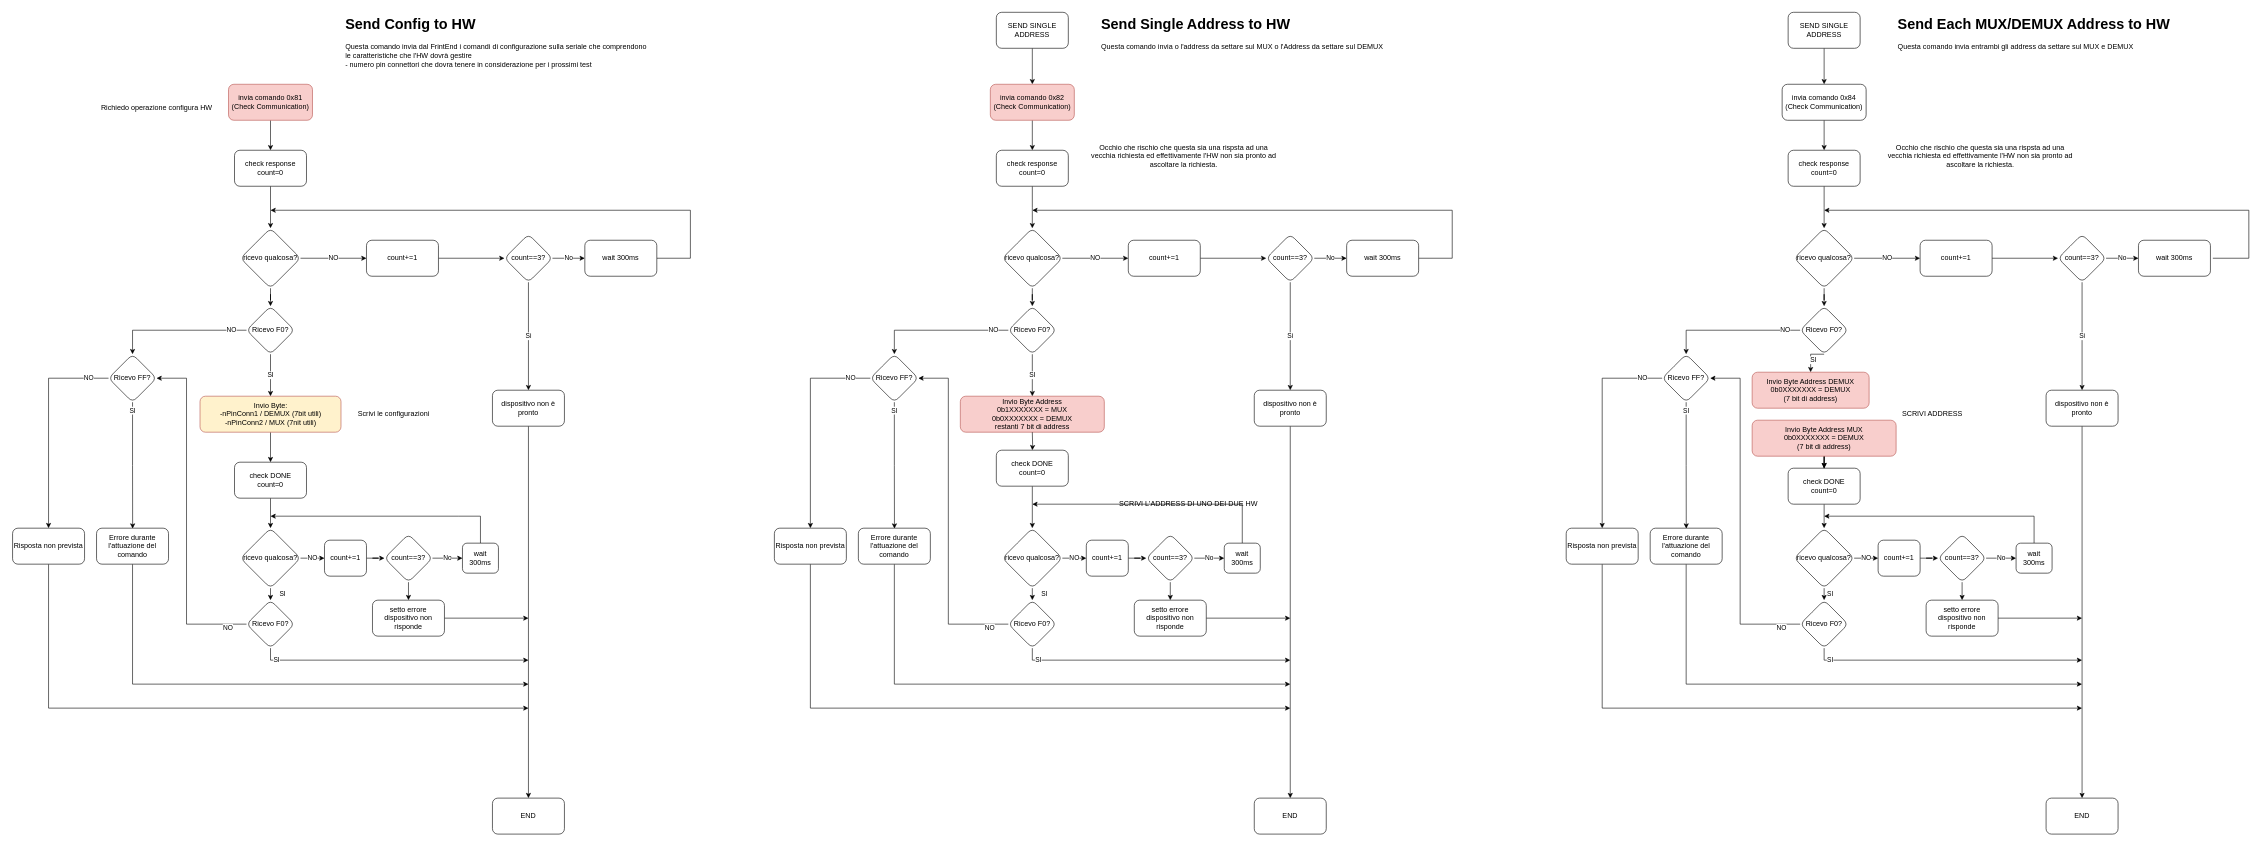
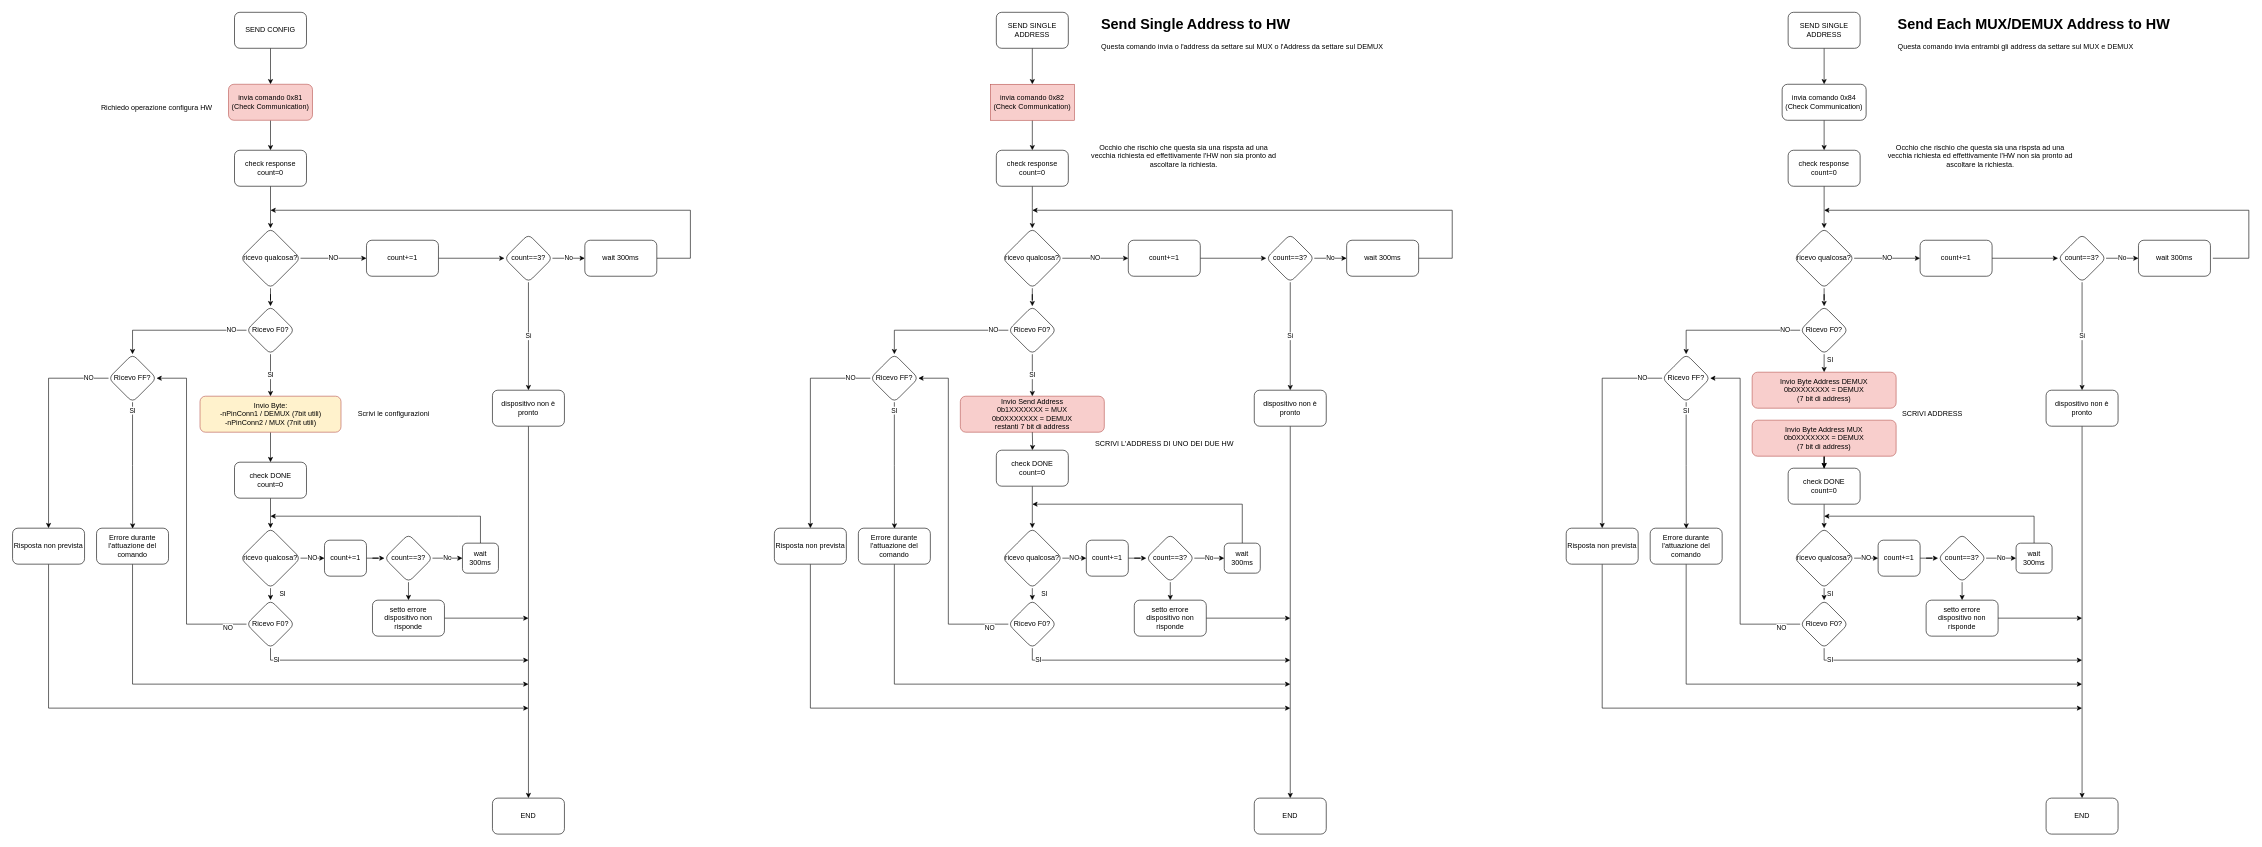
node "SEND CONFIG": added
node "Send Config to HWQuesta comando invia dal FrintEnd i comandi di configurazione sulla seriale che comprendono le caratteristiche che l'HW dovrà gestire - numero pin connettori che dovra tenere in considerazione per i prossimi test": removed
edge "SEND CONFIG" -> "invia comando 0x81 (Check Communication)": added
node "invia comando 0x82 (Check Communication)": shape rounded rectangle -> rectangle
node "Invio Byte Address DEMUX 0b0XXXXXXX = DEMUX (7 bit di address)": size 117x36 -> 144x36
node "Invio Byte Address 0b1XXXXXXX = MUX 0b0XXXXXXX = DEMUX restanti 7 bit di address": label "Invio Byte Address 0b1XXXXXXX = MUX 0b0XXXXXXX = DEMUX restanti 7 bit di address" -> "Invio Send Address 0b1XXXXXXX = MUX 0b0XXXXXXX = DEMUX restanti 7 bit di address"
node "SCRIVI L'ADDRESS DI UNO DEI DUE HW": moved (1188, 504) -> (1164, 444)
